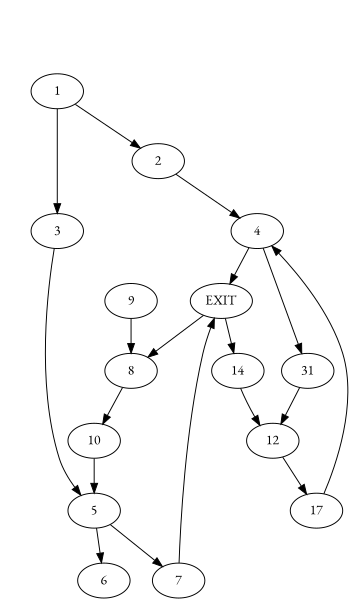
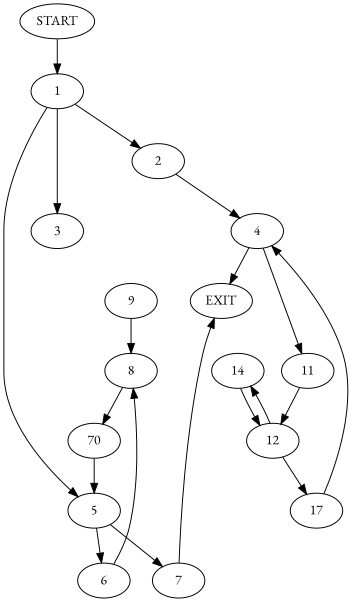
node "START": added
edge "EXIT" -> "14": now "12" -> "14"
edge "EXIT" -> "8": now "6" -> "8"
edge "3" -> "5": now "1" -> "5"
node "31": label "31" -> "11"
node "10": label "10" -> "70"
